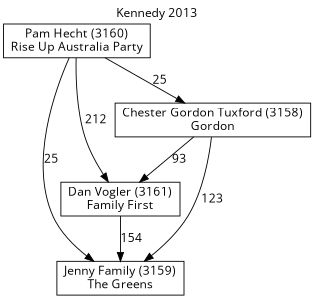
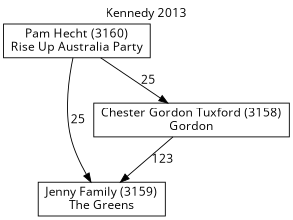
node "Dan Vogler (3161) Family First": removed
